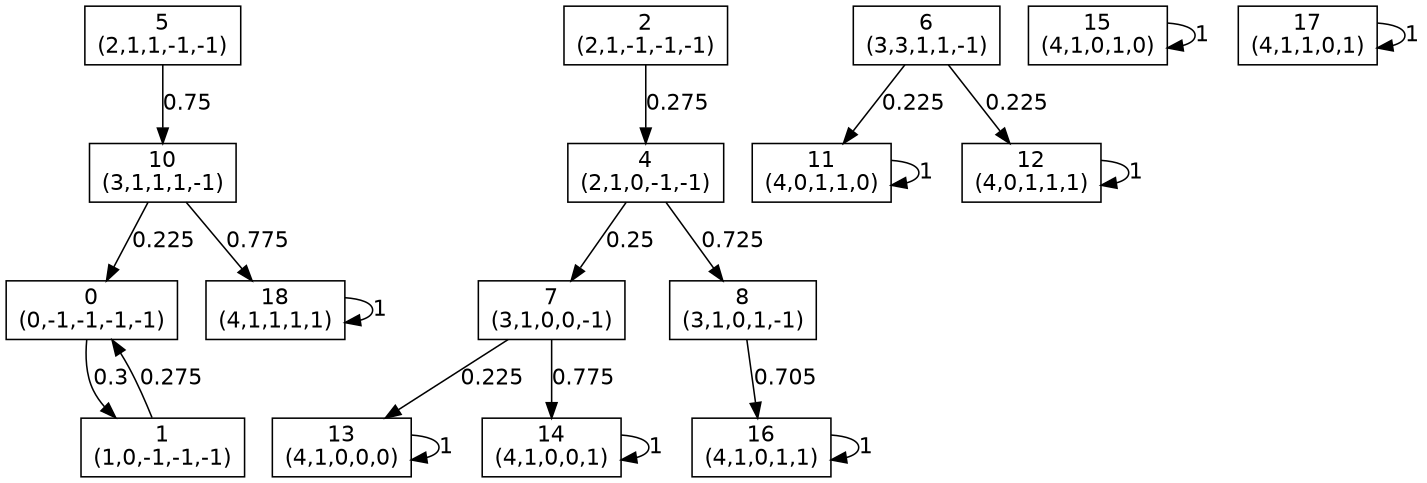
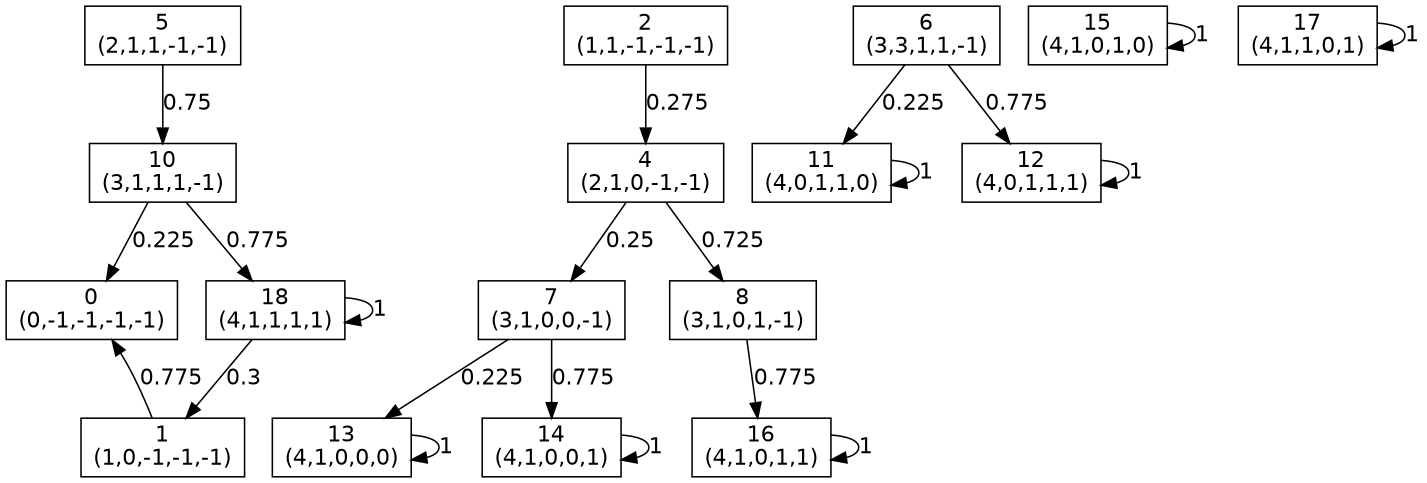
node "2 (2,1,-1,-1,-1)": label "2 (2,1,-1,-1,-1)" -> "2 (1,1,-1,-1,-1)"
edge "6 (3,3,1,1,-1)" -> "12 (4,0,1,1,1)": label "0.225" -> "0.775"
edge "0 (0,-1,-1,-1,-1)" -> "1 (1,0,-1,-1,-1)": now "18 (4,1,1,1,1)" -> "1 (1,0,-1,-1,-1)"
edge "1 (1,0,-1,-1,-1)" -> "0 (0,-1,-1,-1,-1)": label "0.275" -> "0.775"
edge "8 (3,1,0,1,-1)" -> "16 (4,1,0,1,1)": label "0.705" -> "0.775"
